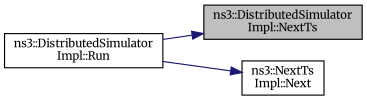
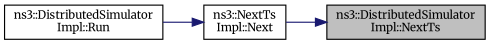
edge "ns3::DistributedSimulator Impl::Run" -> "ns3::DistributedSimulator Impl::NextTs": now "ns3::NextTs Impl::Next" -> "ns3::DistributedSimulator Impl::NextTs"
